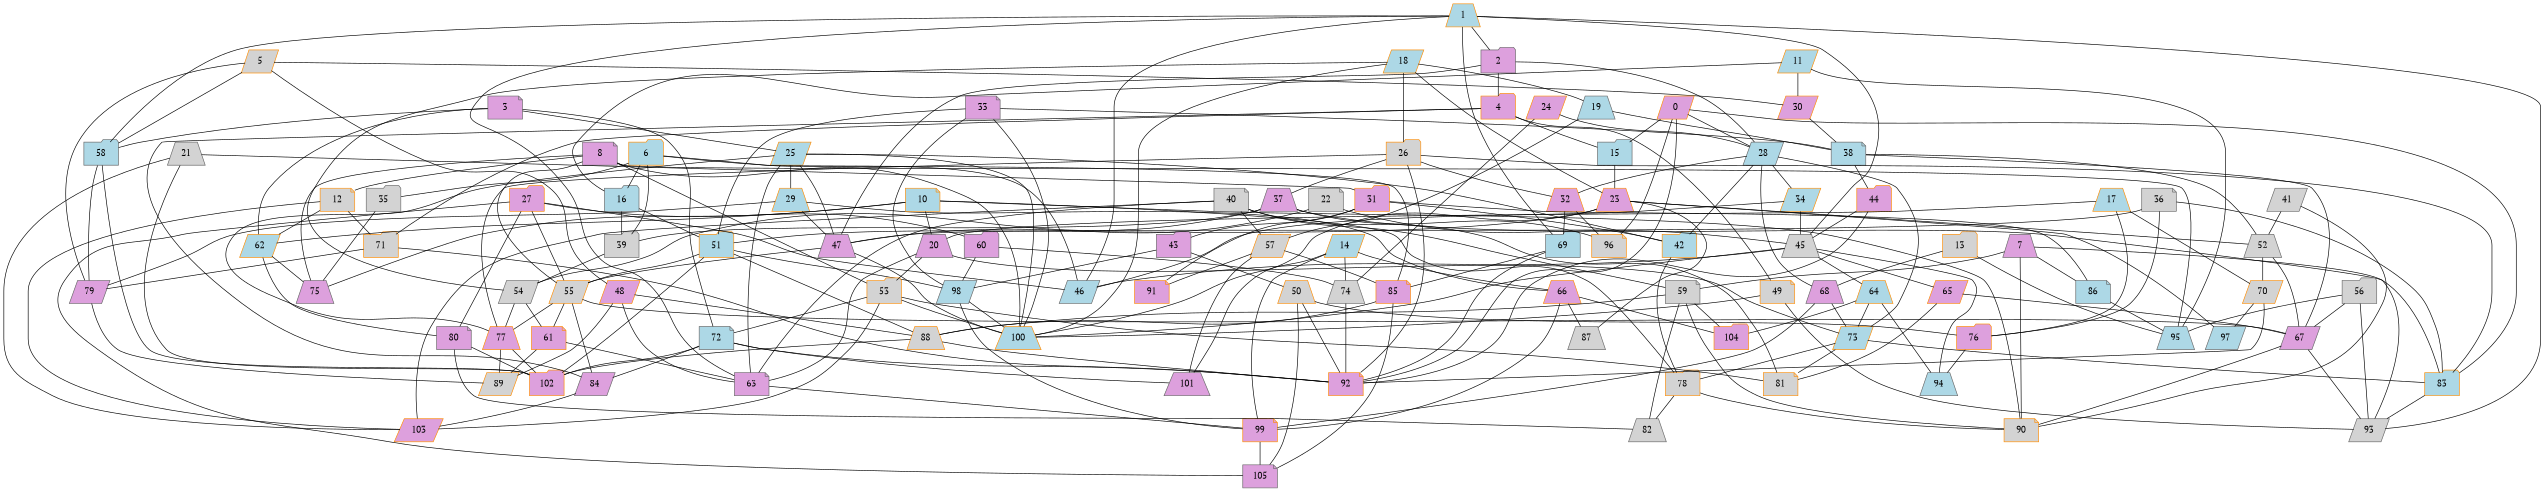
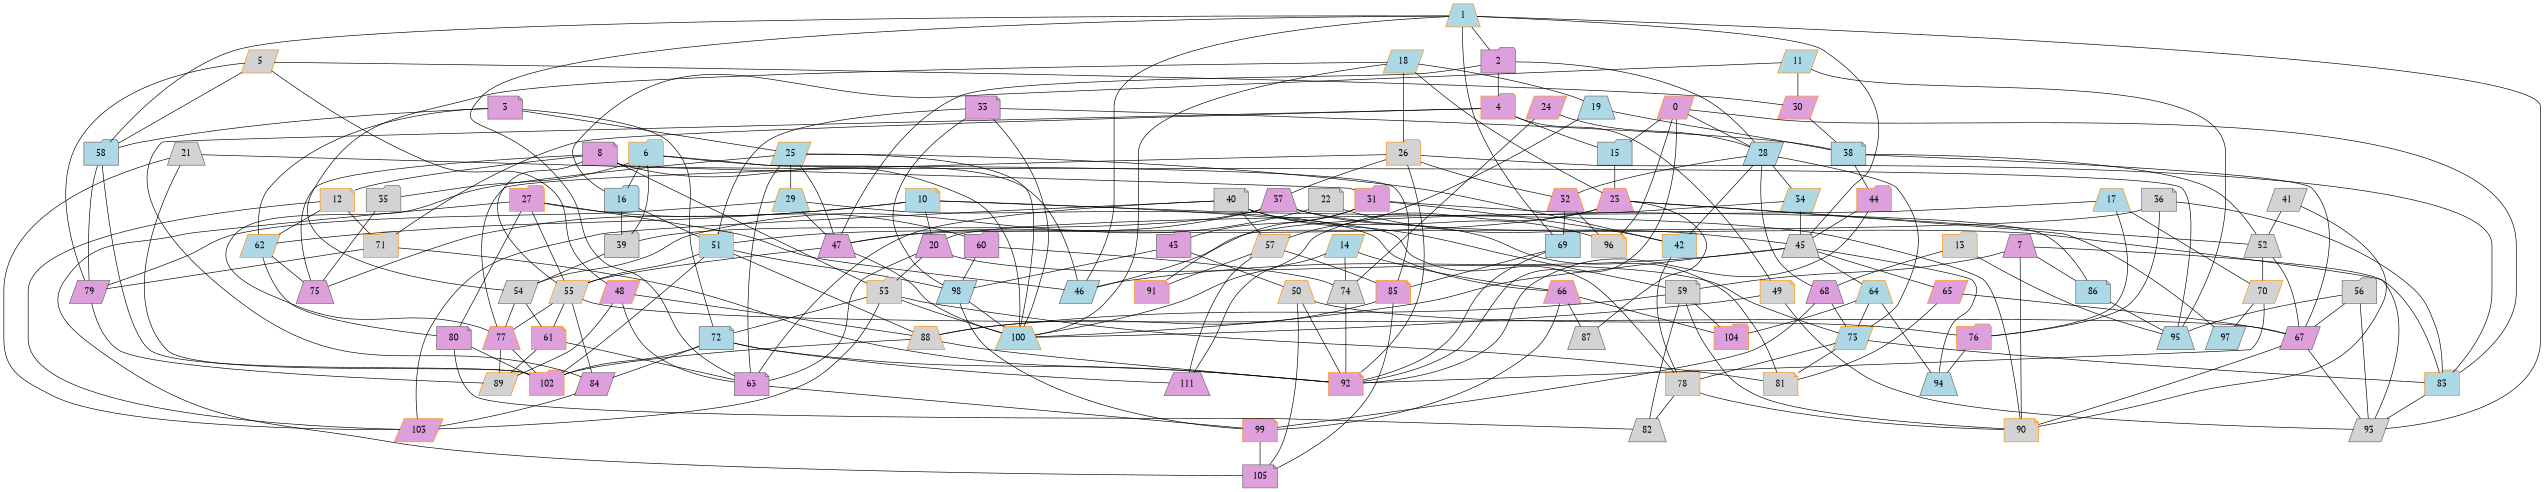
edge "14" -- "99": removed
node "101": label "101" -> "111"
